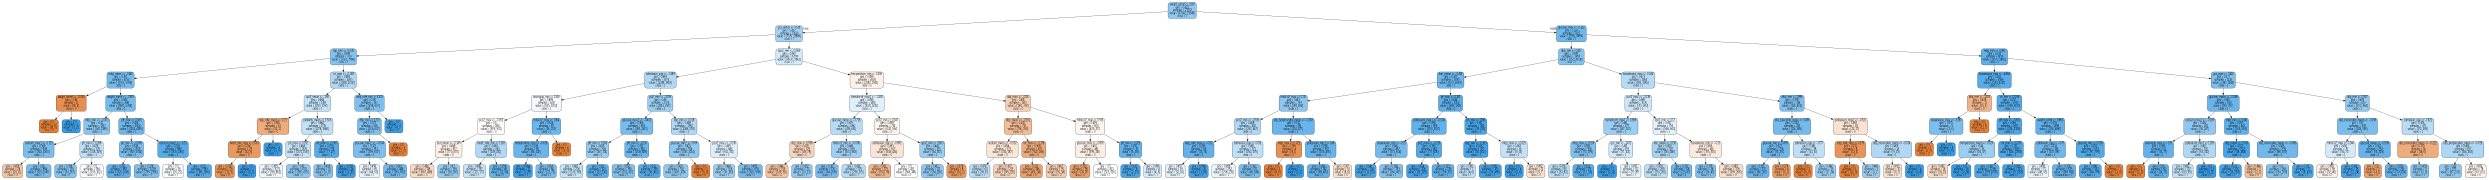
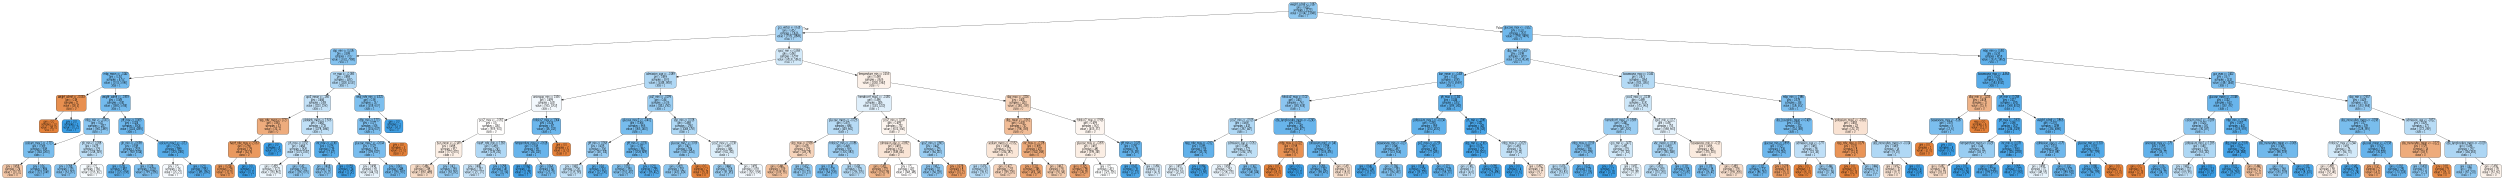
node "gini = 0.499 samples = 678 value = [520, 558] class = 1": fillcolor #76bbed -> #f2f8fd
node "gini = 0.111 samples = 9 value = [16, 1] class = 0": added
